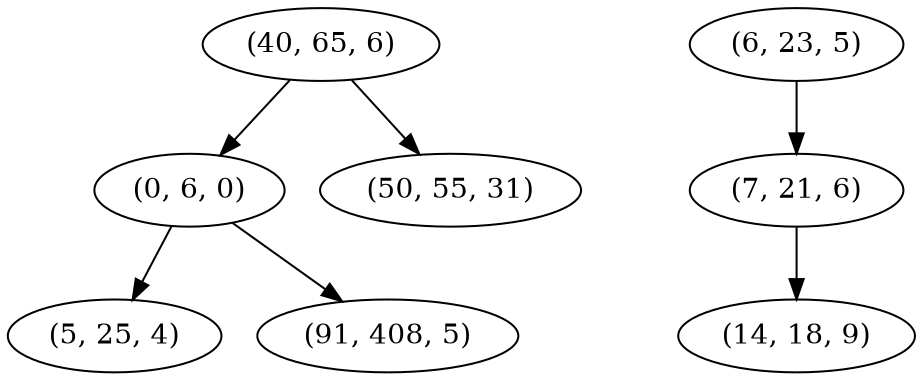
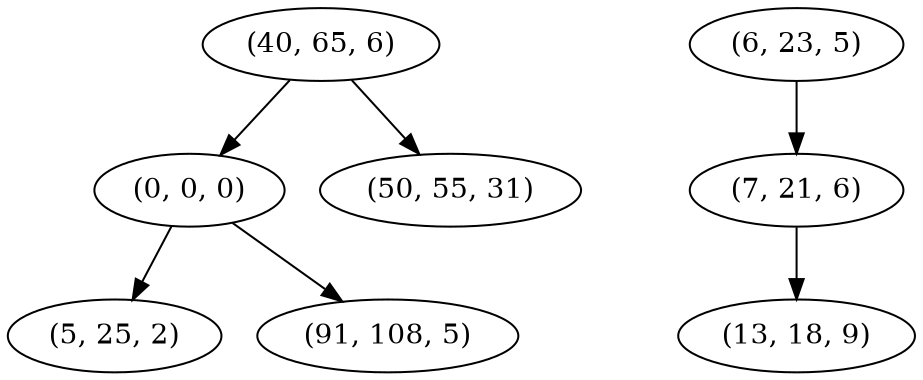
node "(0, 6, 0)": label "(0, 6, 0)" -> "(0, 0, 0)"
node "(5, 25, 4)": label "(5, 25, 4)" -> "(5, 25, 2)"
node "(91, 408, 5)": label "(91, 408, 5)" -> "(91, 108, 5)"
node "(14, 18, 9)": label "(14, 18, 9)" -> "(13, 18, 9)"
